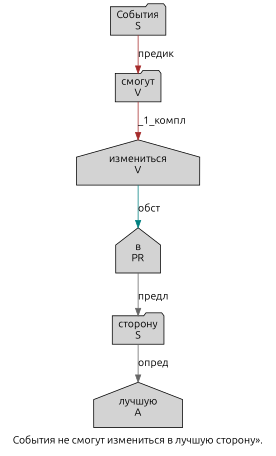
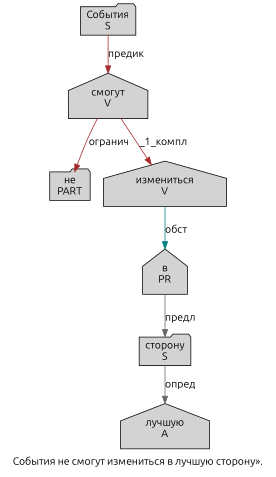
node "смогут V": shape folder -> house
node "не PART": added
